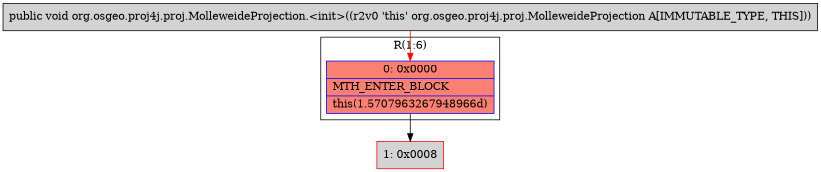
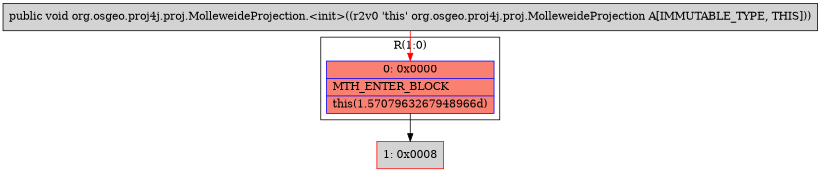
cluster "R(1:6)": label "R(1:6)" -> "R(1:0)"
